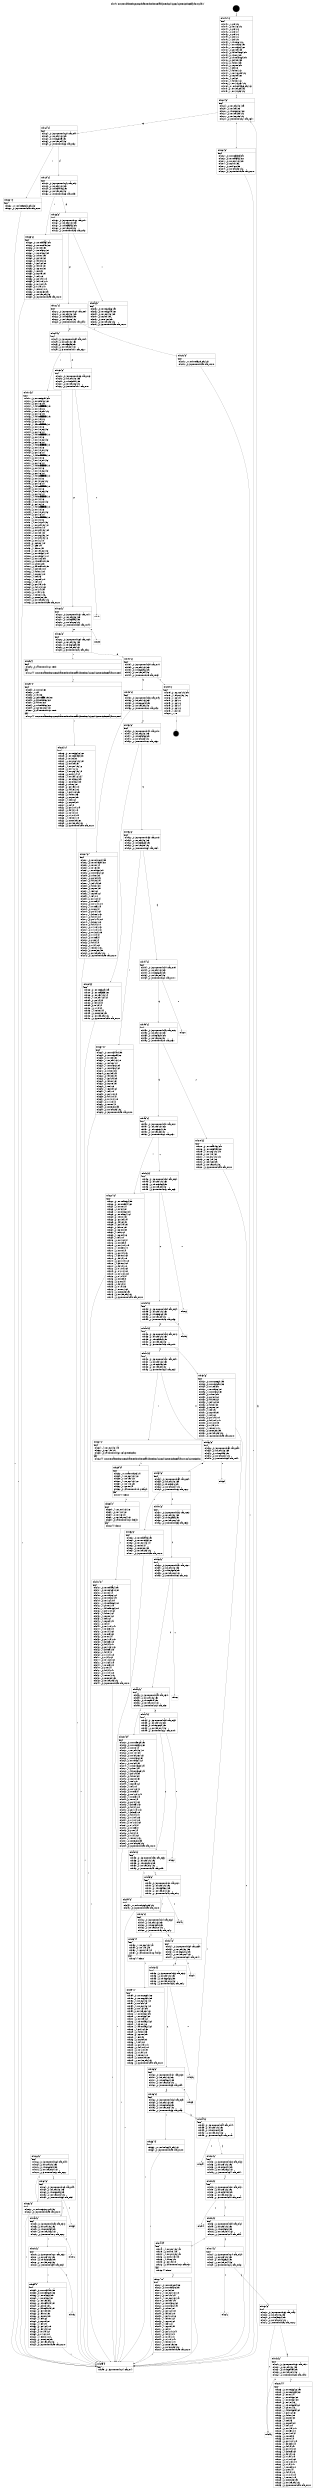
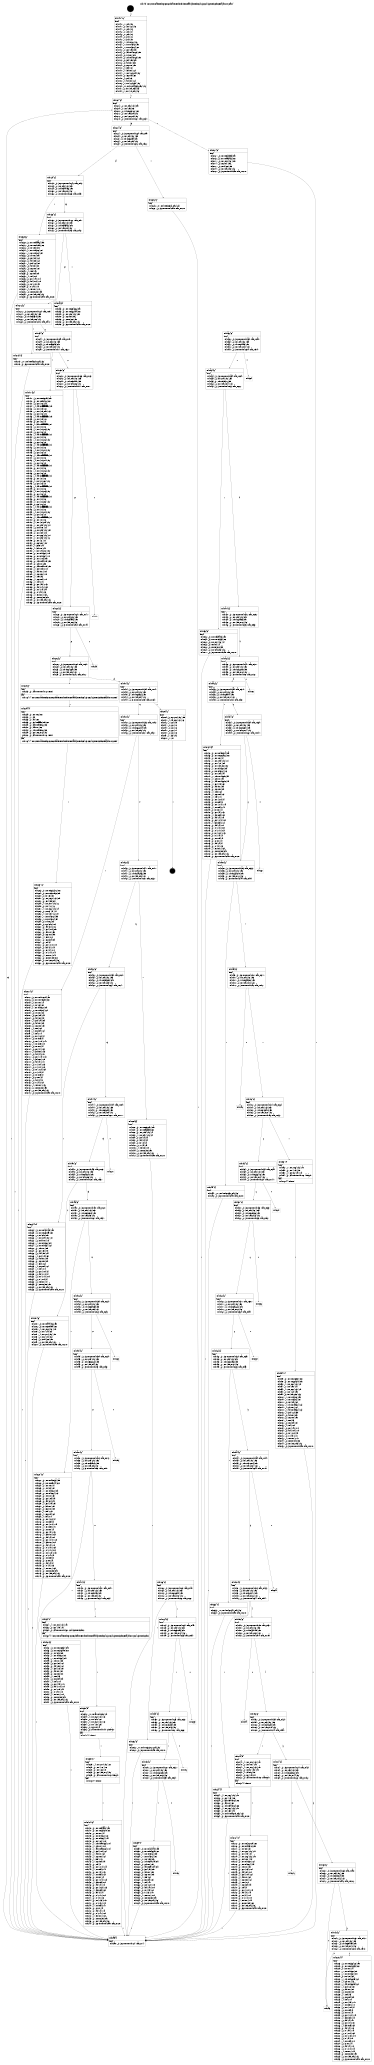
edge "0x401a1c [28]" -> "0x401a38 [28]": removed, label "10"
node "0x402344 [42]": added
